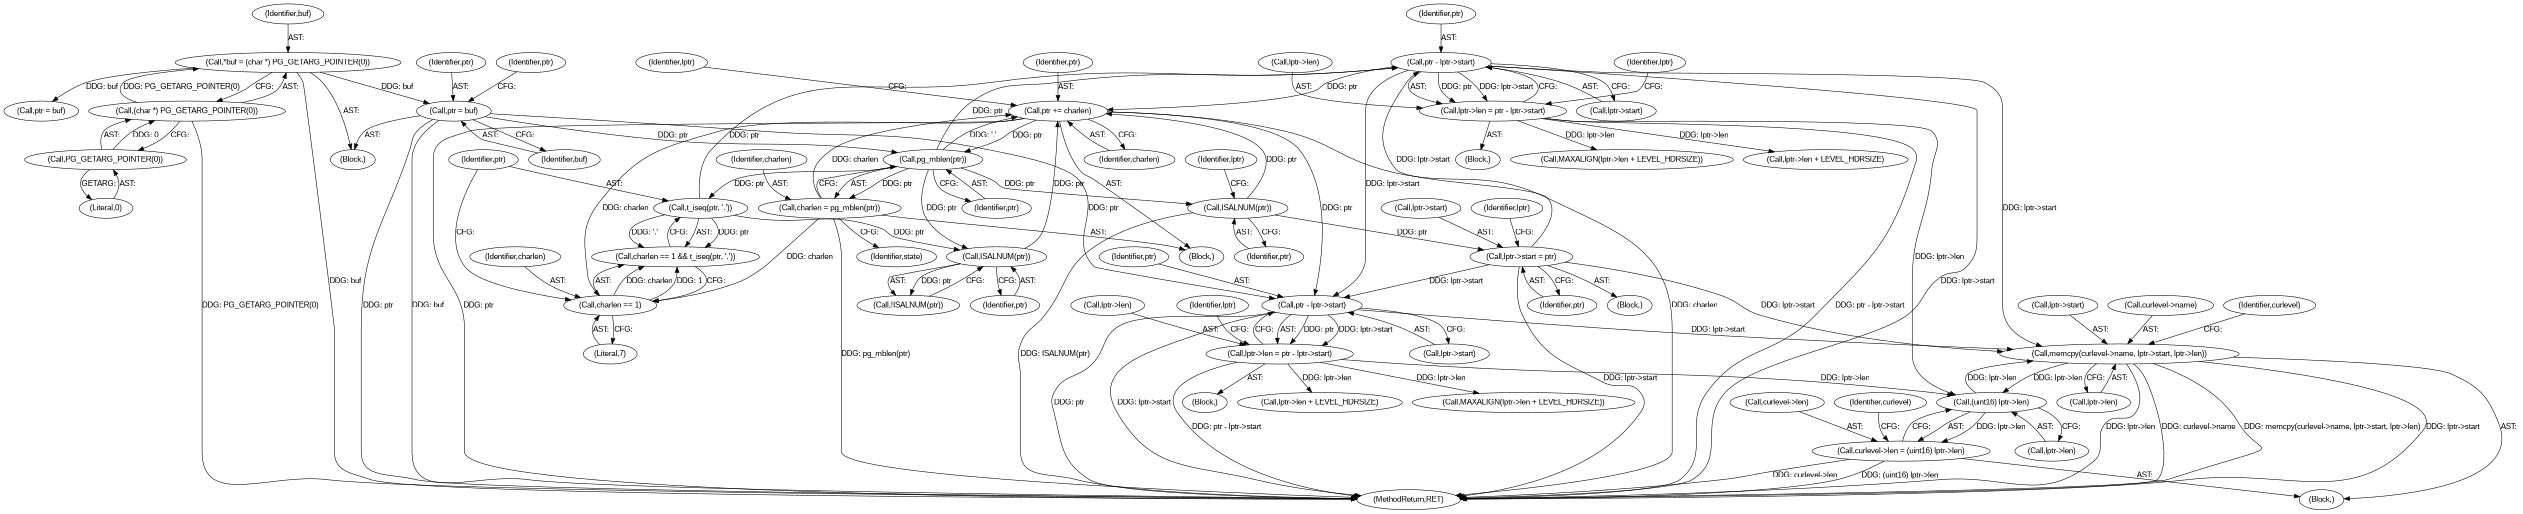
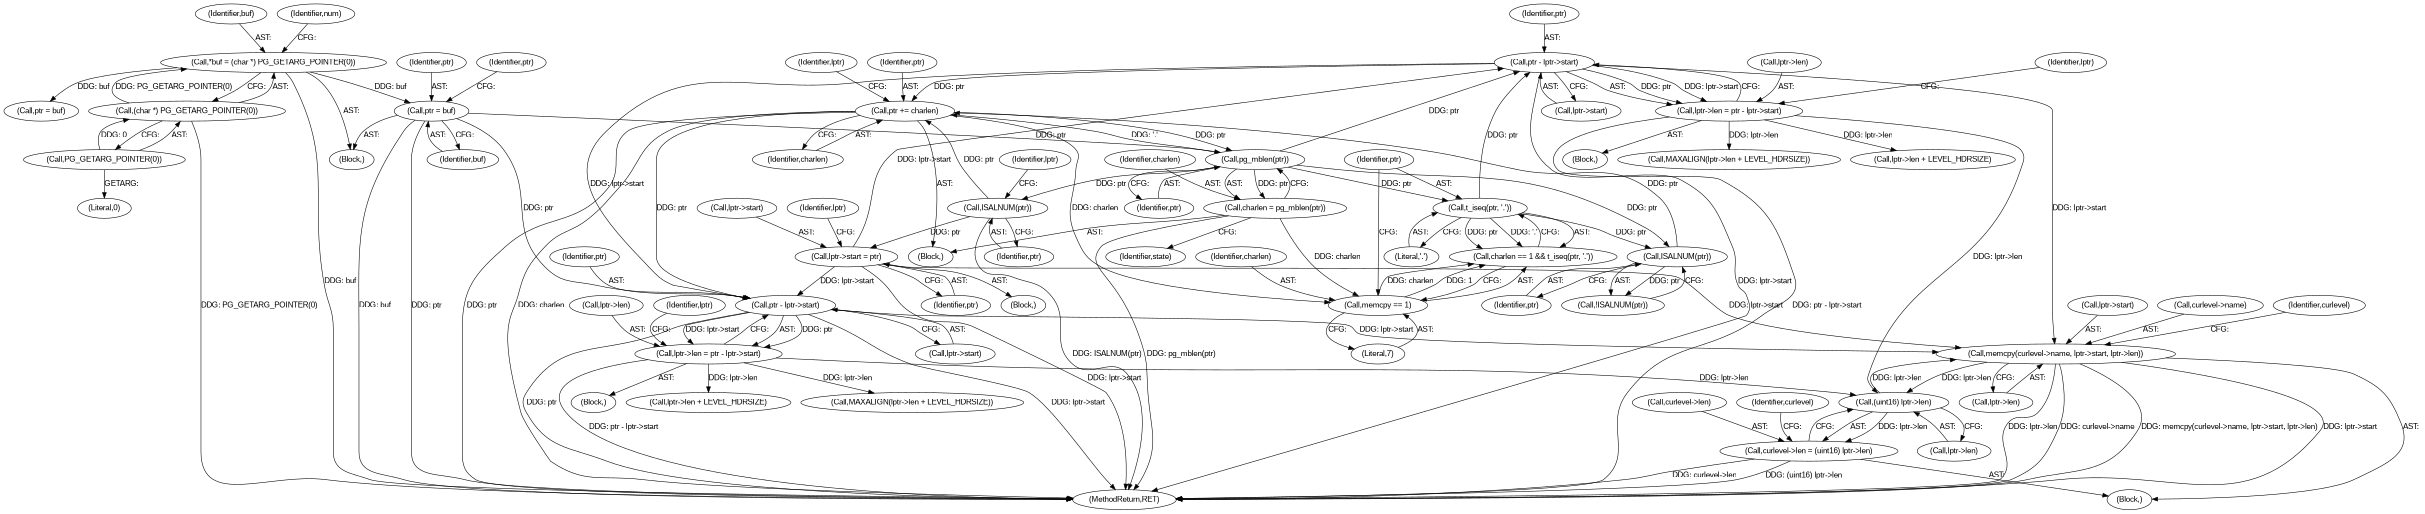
node "(Identifier,num)": added
edge "(Call,charlen = pg_mblen(ptr))" -> "(Call,ptr += charlen)": removed, label "DDG: charlen"
edge "(Literal,0)" -> "(Call,PG_GETARG_POINTER(0))": removed, label "AST:"
node "(Literal,'.')": added
node "(Call,charlen == 1)": label "(Call,charlen == 1)" -> "(Call,memcpy == 1)"
